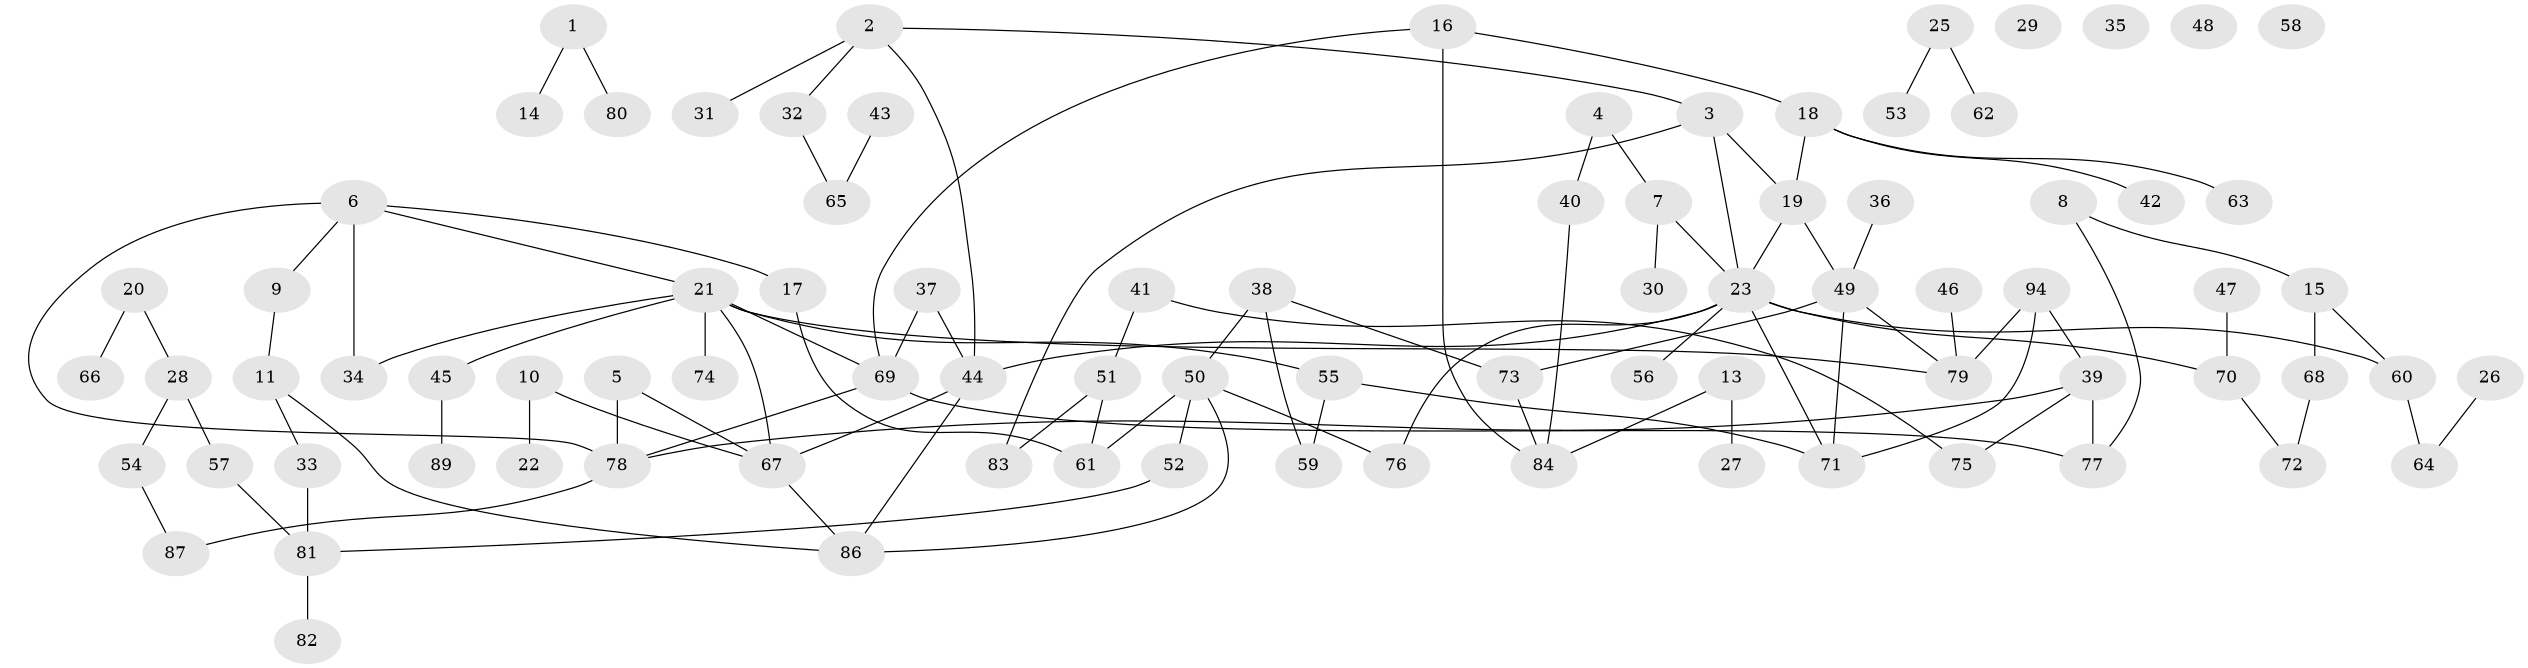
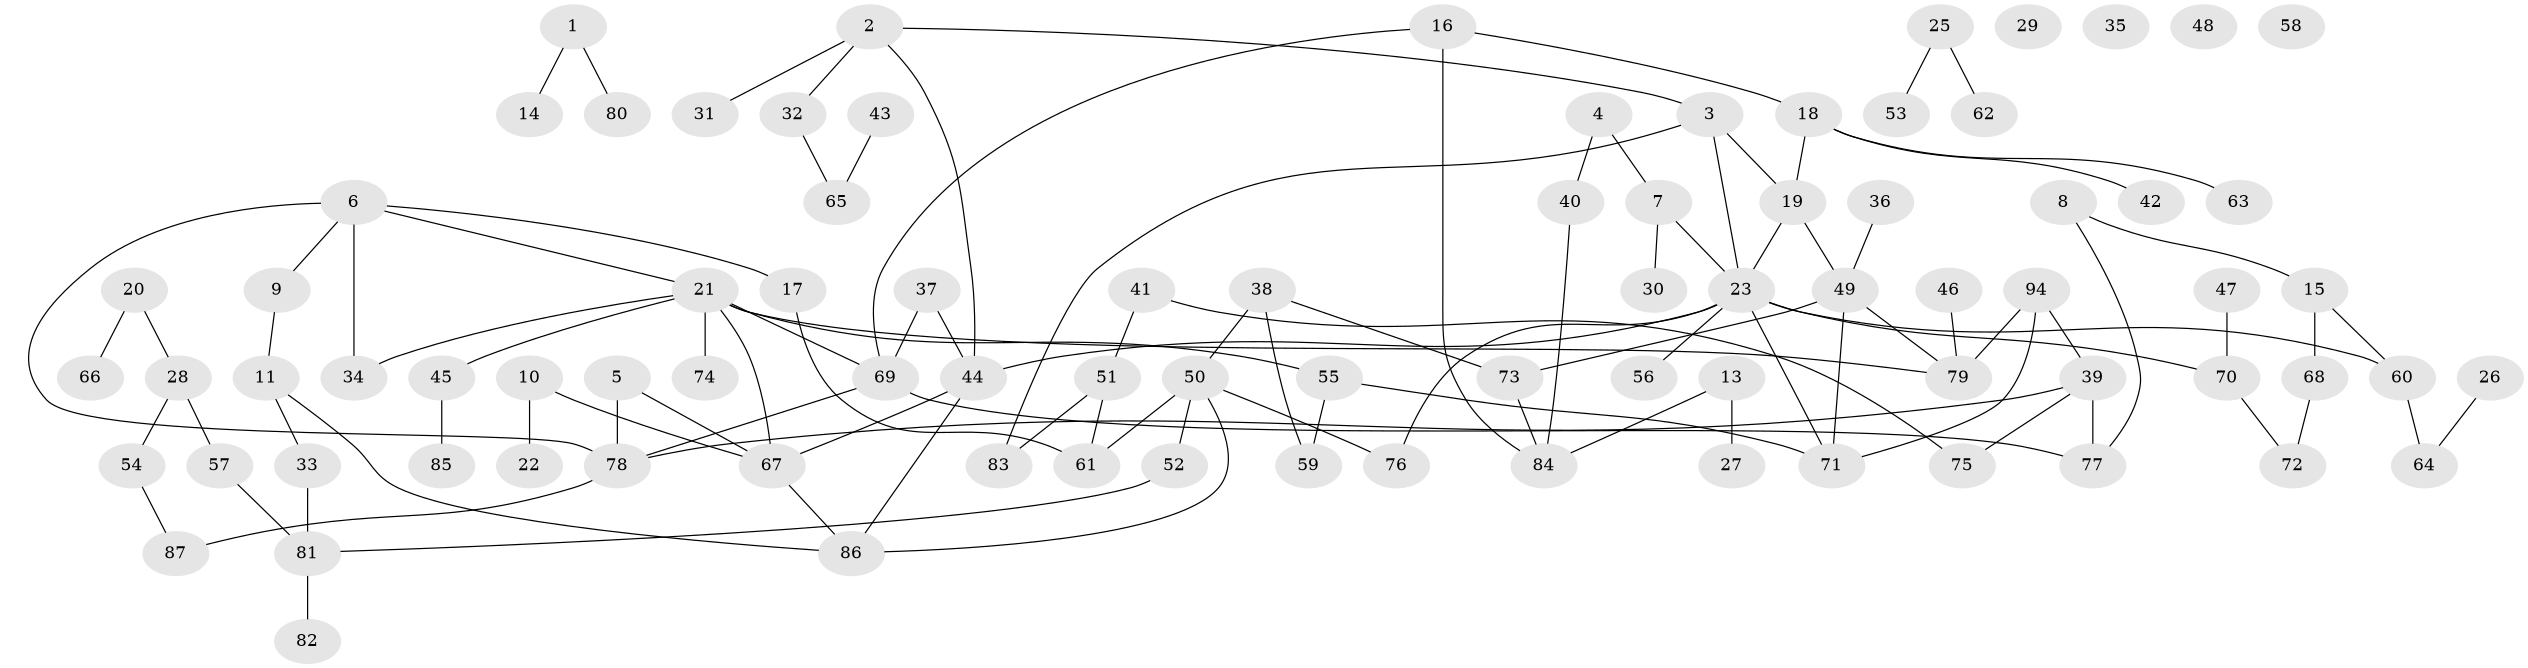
node "89": label "89" -> "85"
